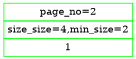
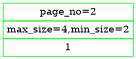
node "page_no=2": text "size_size=4,min_size=2" -> "max_size=4,min_size=2"
